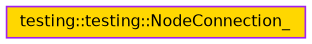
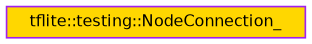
node "testing::testing::NodeConnection_": label "testing::testing::NodeConnection_" -> "tflite::testing::NodeConnection_"
